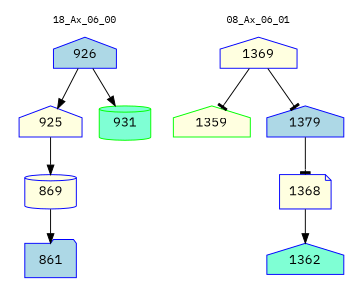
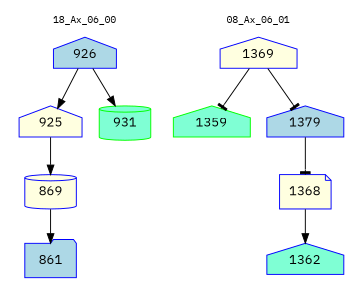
node "1359": fillcolor lightyellow -> aquamarine
